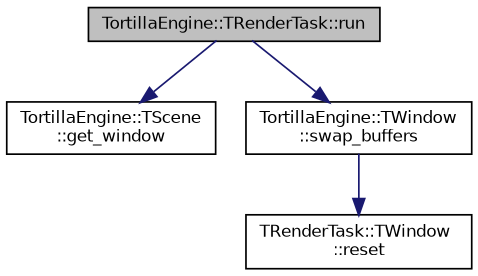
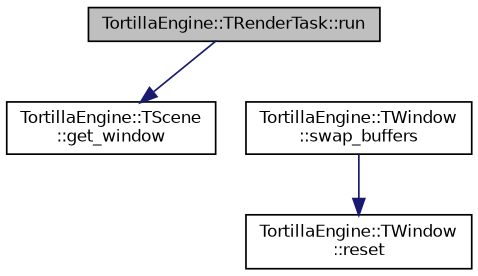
edge "TortillaEngine::TRenderTask::run" -> "TortillaEngine::TWindow ::swap_buffers": removed
node "TRenderTask::TWindow ::reset": label "TRenderTask::TWindow ::reset" -> "TortillaEngine::TWindow ::reset"
